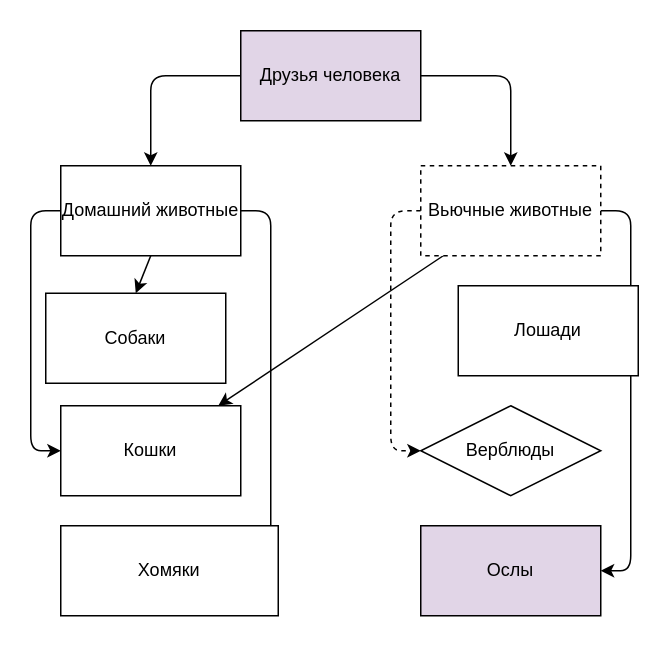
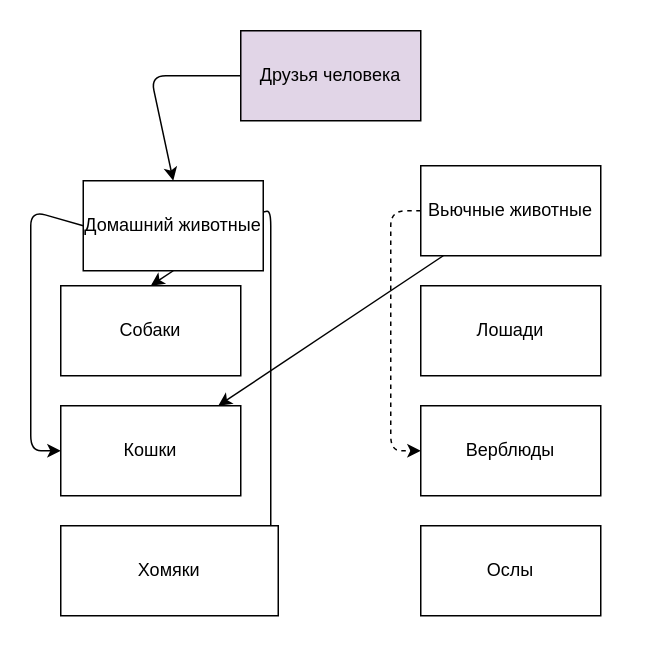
edge "Друзья человека" -> "Вьючные животные": removed
node "Домашний животные": moved (151, 211) -> (173, 226)
node "Вьючные животные": style dashed -> solid
node "Лошади": moved (548, 331) -> (511, 331)
node "Собаки": moved (136, 338) -> (151, 331)
node "Верблюды": shape diamond -> rectangle
edge "Вьючные животные" -> "Ослы": removed
node "Ослы": fillcolor #e1d5e7 -> #ffffff
